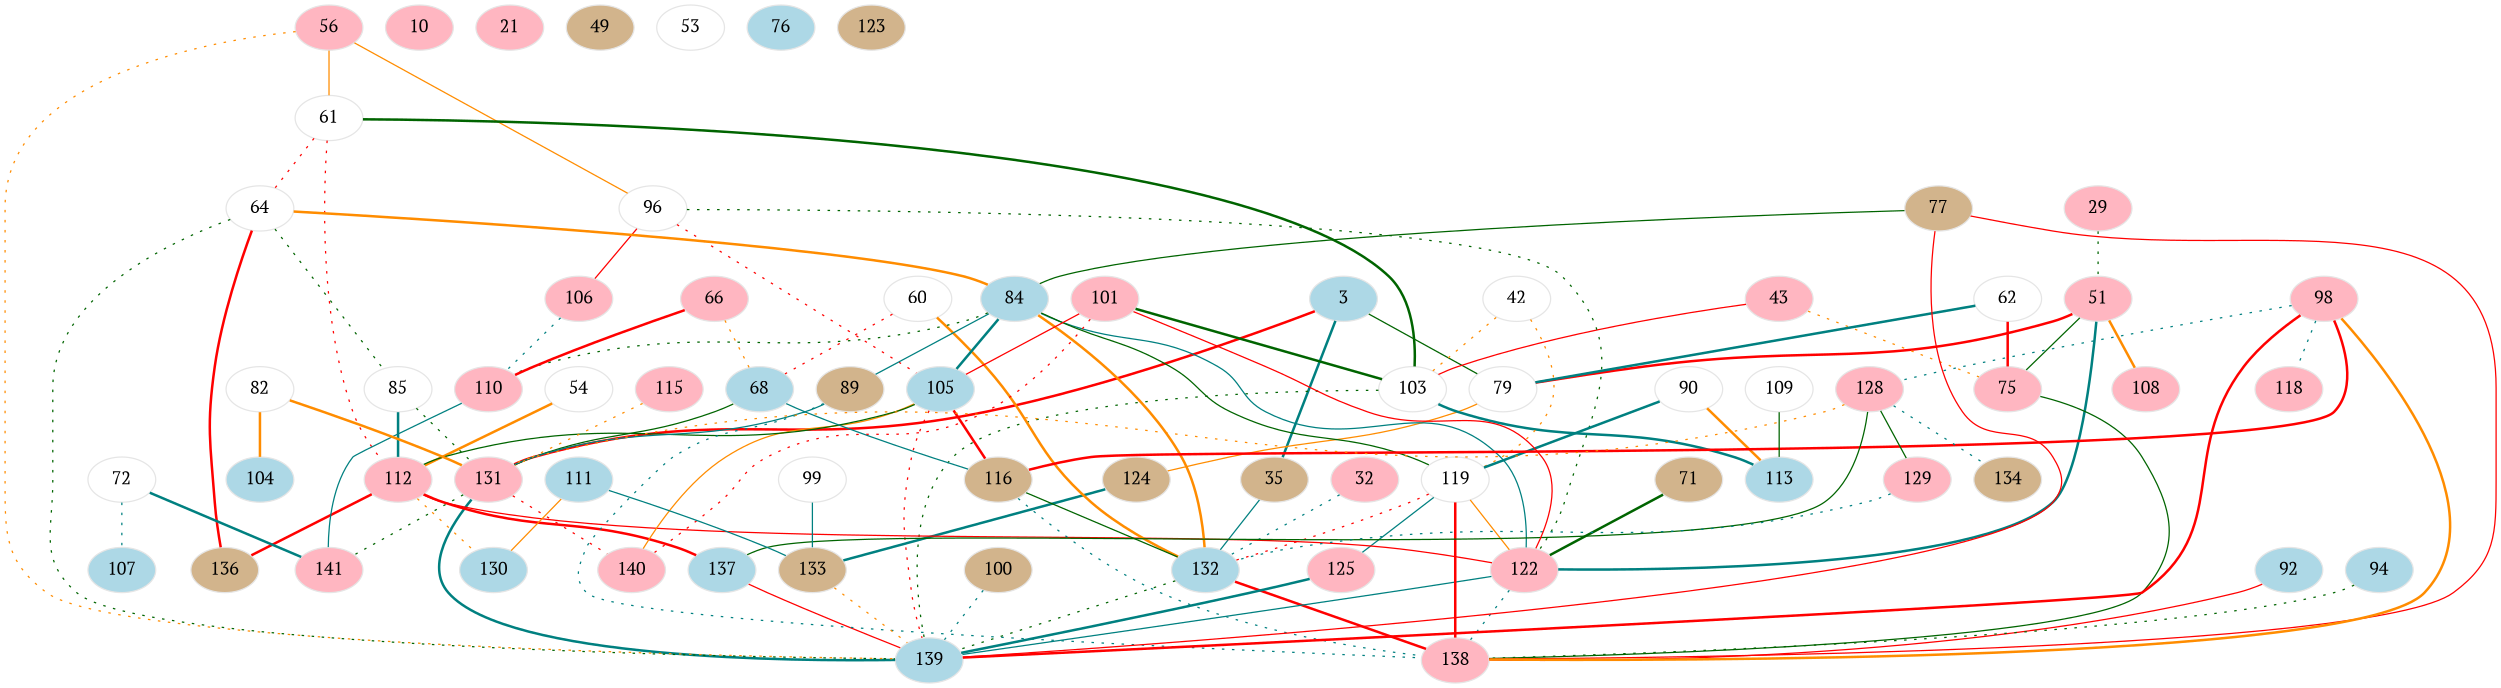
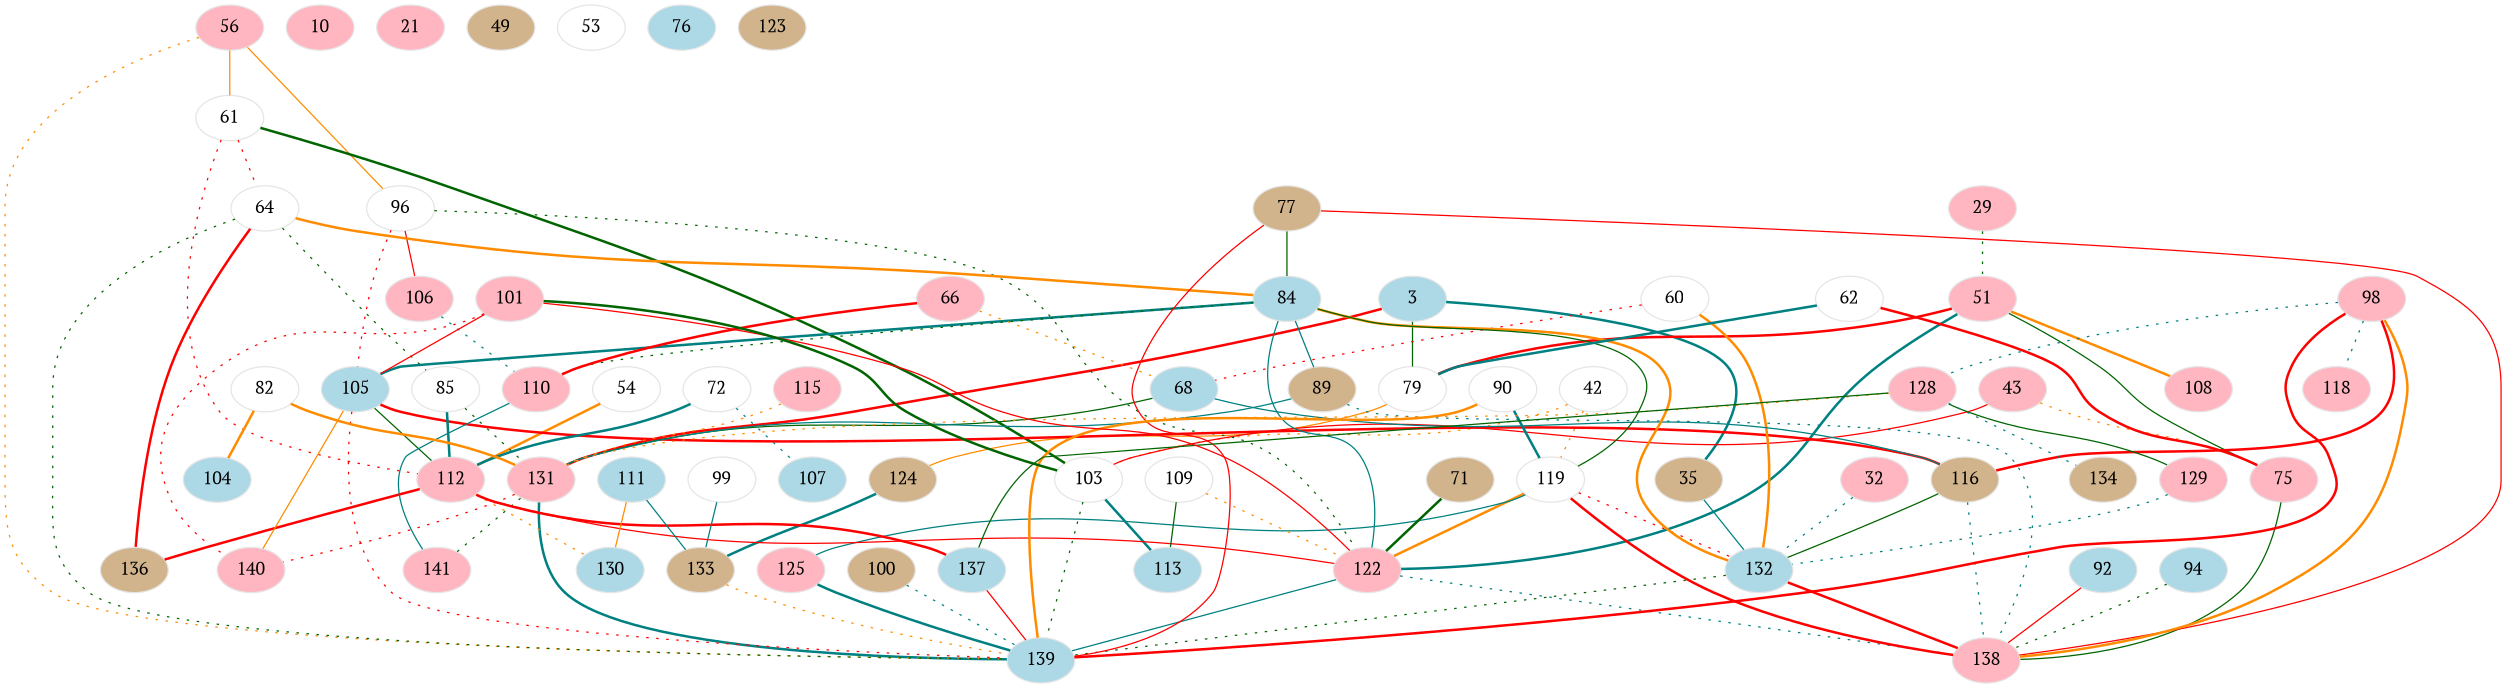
edge "90" -- "113": now "90" -- "139"
edge "109" -- "122": added
edge "119" -- "122": style solid -> bold
edge "72" -- "141": now "72" -- "112"
